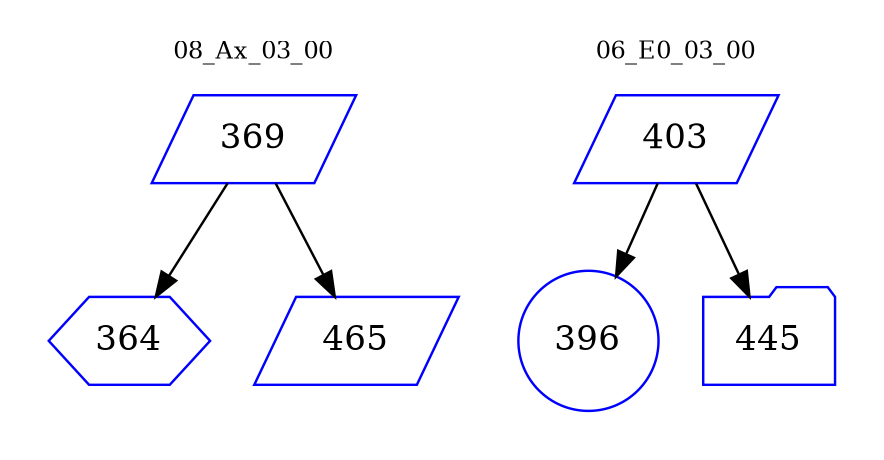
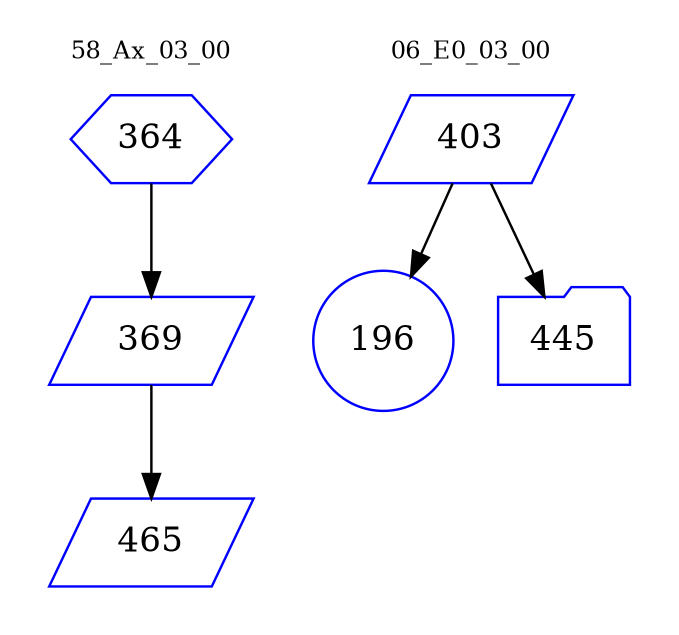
cluster "08_Ax_03_00": label "08_Ax_03_00" -> "58_Ax_03_00"
edge "369" -> "364": reversed
node "396": label "396" -> "196"
